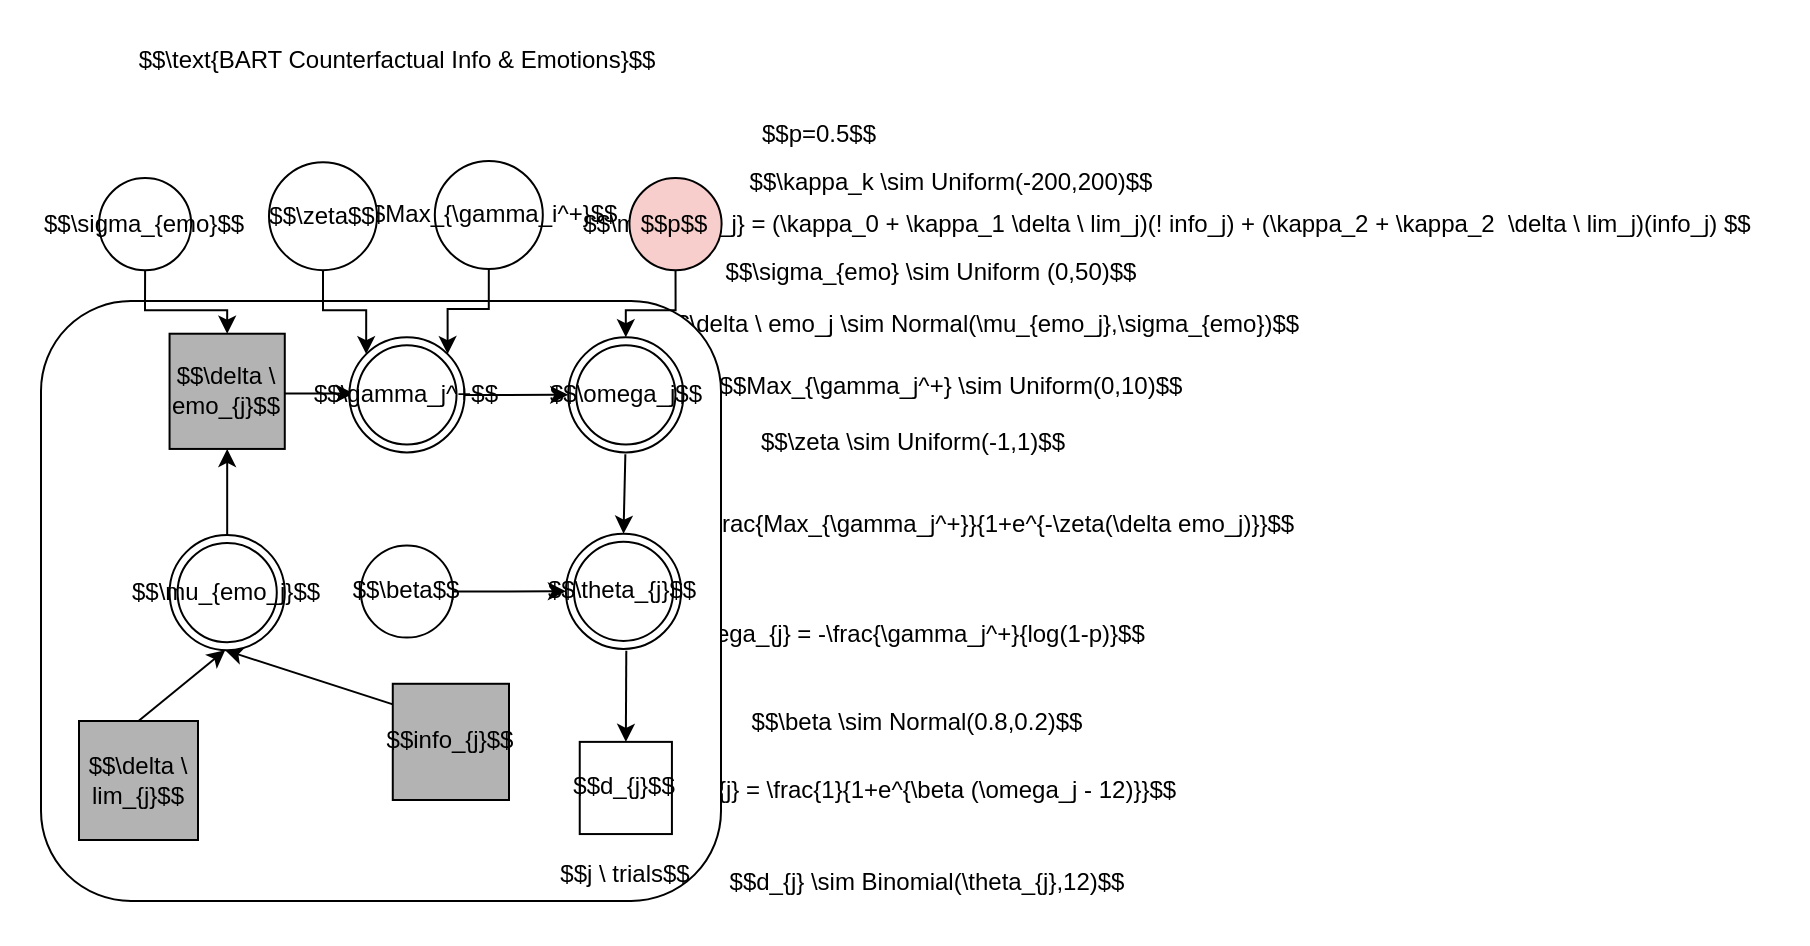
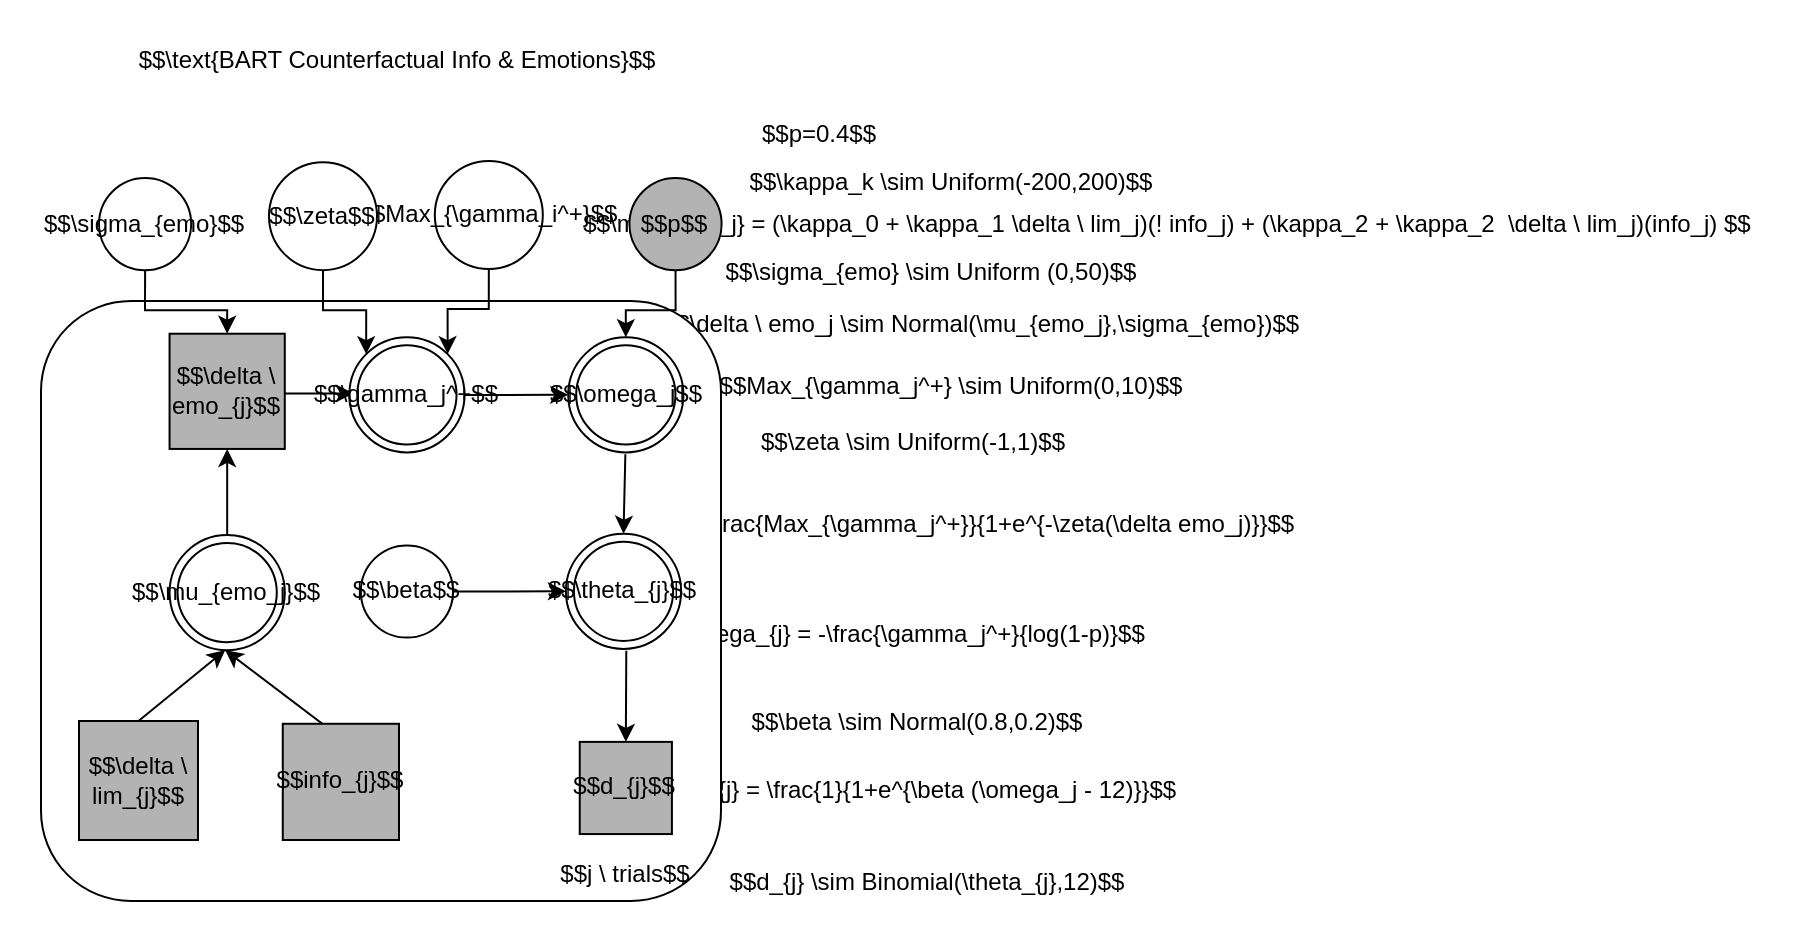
node "$$p=0.5$$": label "$$p=0.5$$" -> "$$p=0.4$$"
node "$$p$$": fillcolor #f8cecc -> #b3b3b3
node "$$info_{j}$$": moved (451, 742) -> (341, 782)
node "$$d_{j}$$": fillcolor #ffffff -> #b3b3b3
